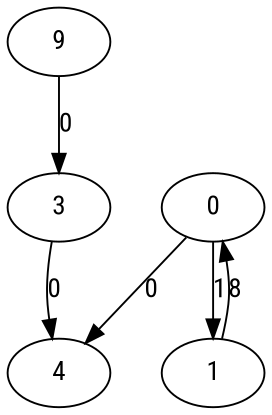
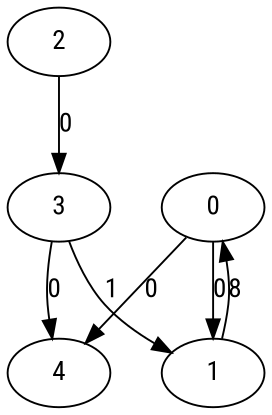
node "9": label "9" -> "2"
edge "0" -> "1": label "1" -> "0"
edge "3" -> "1": added, label "1"
